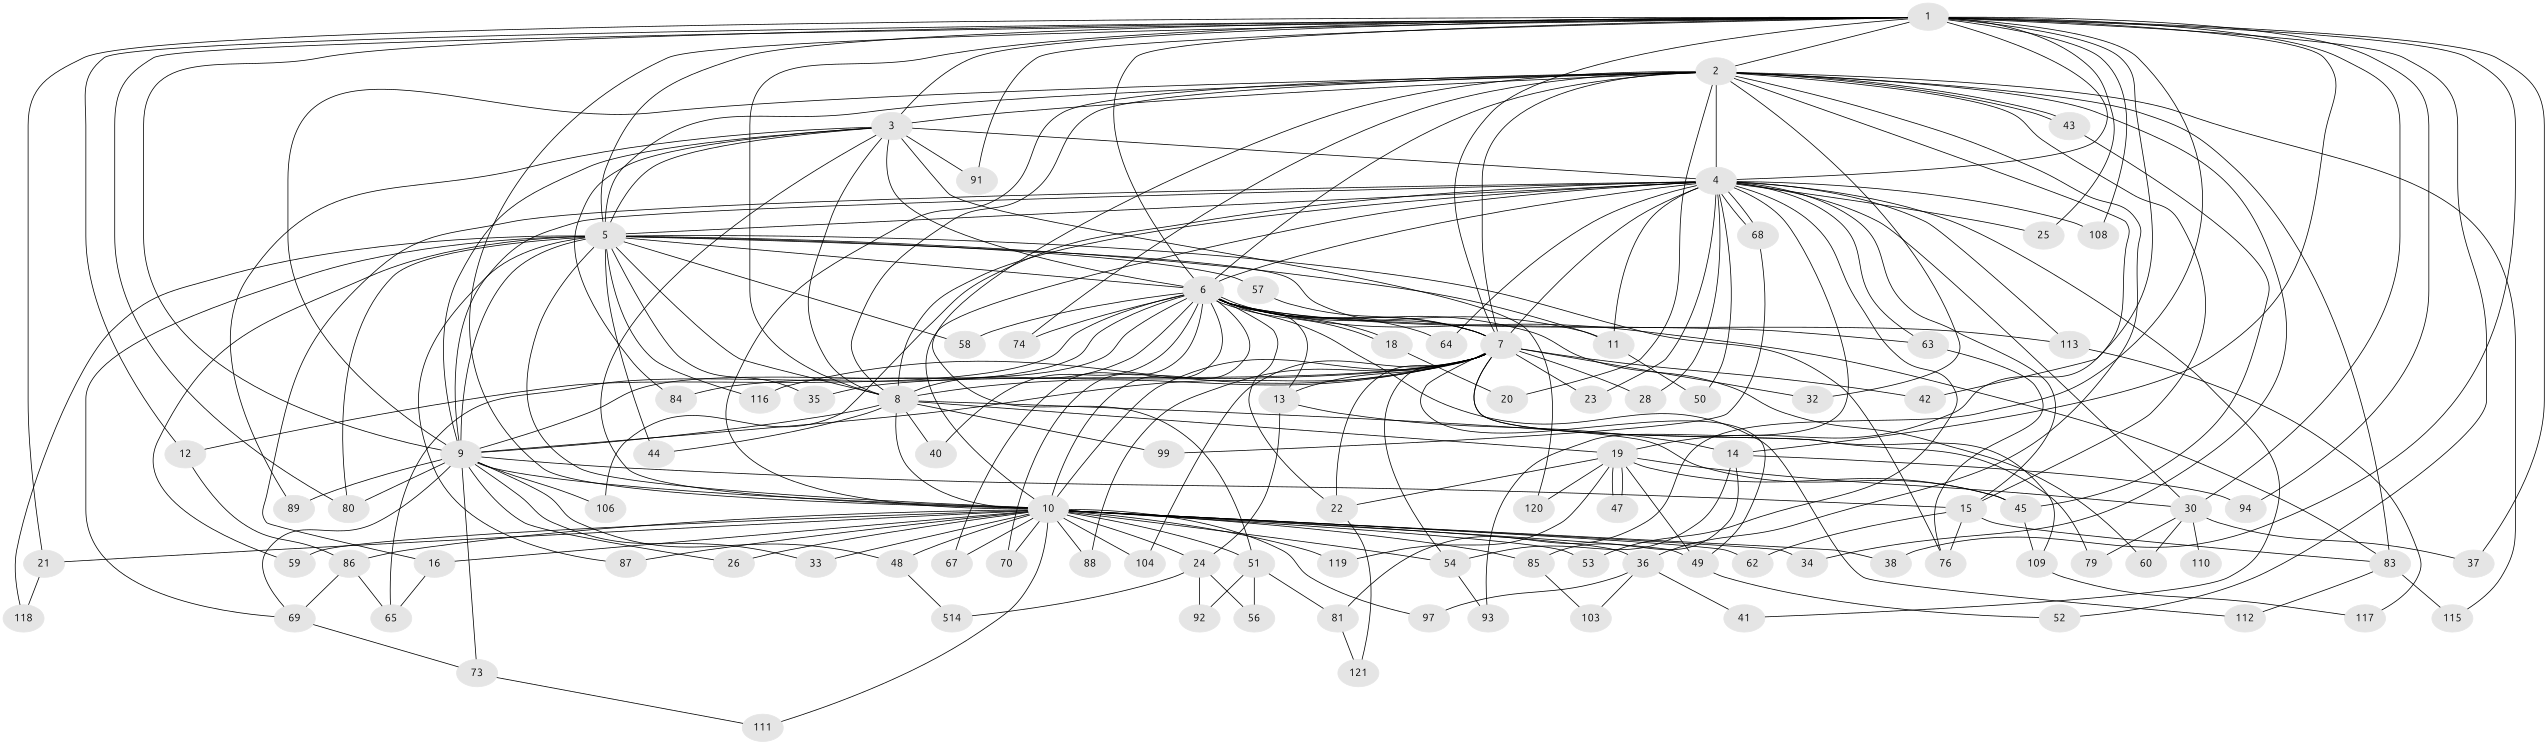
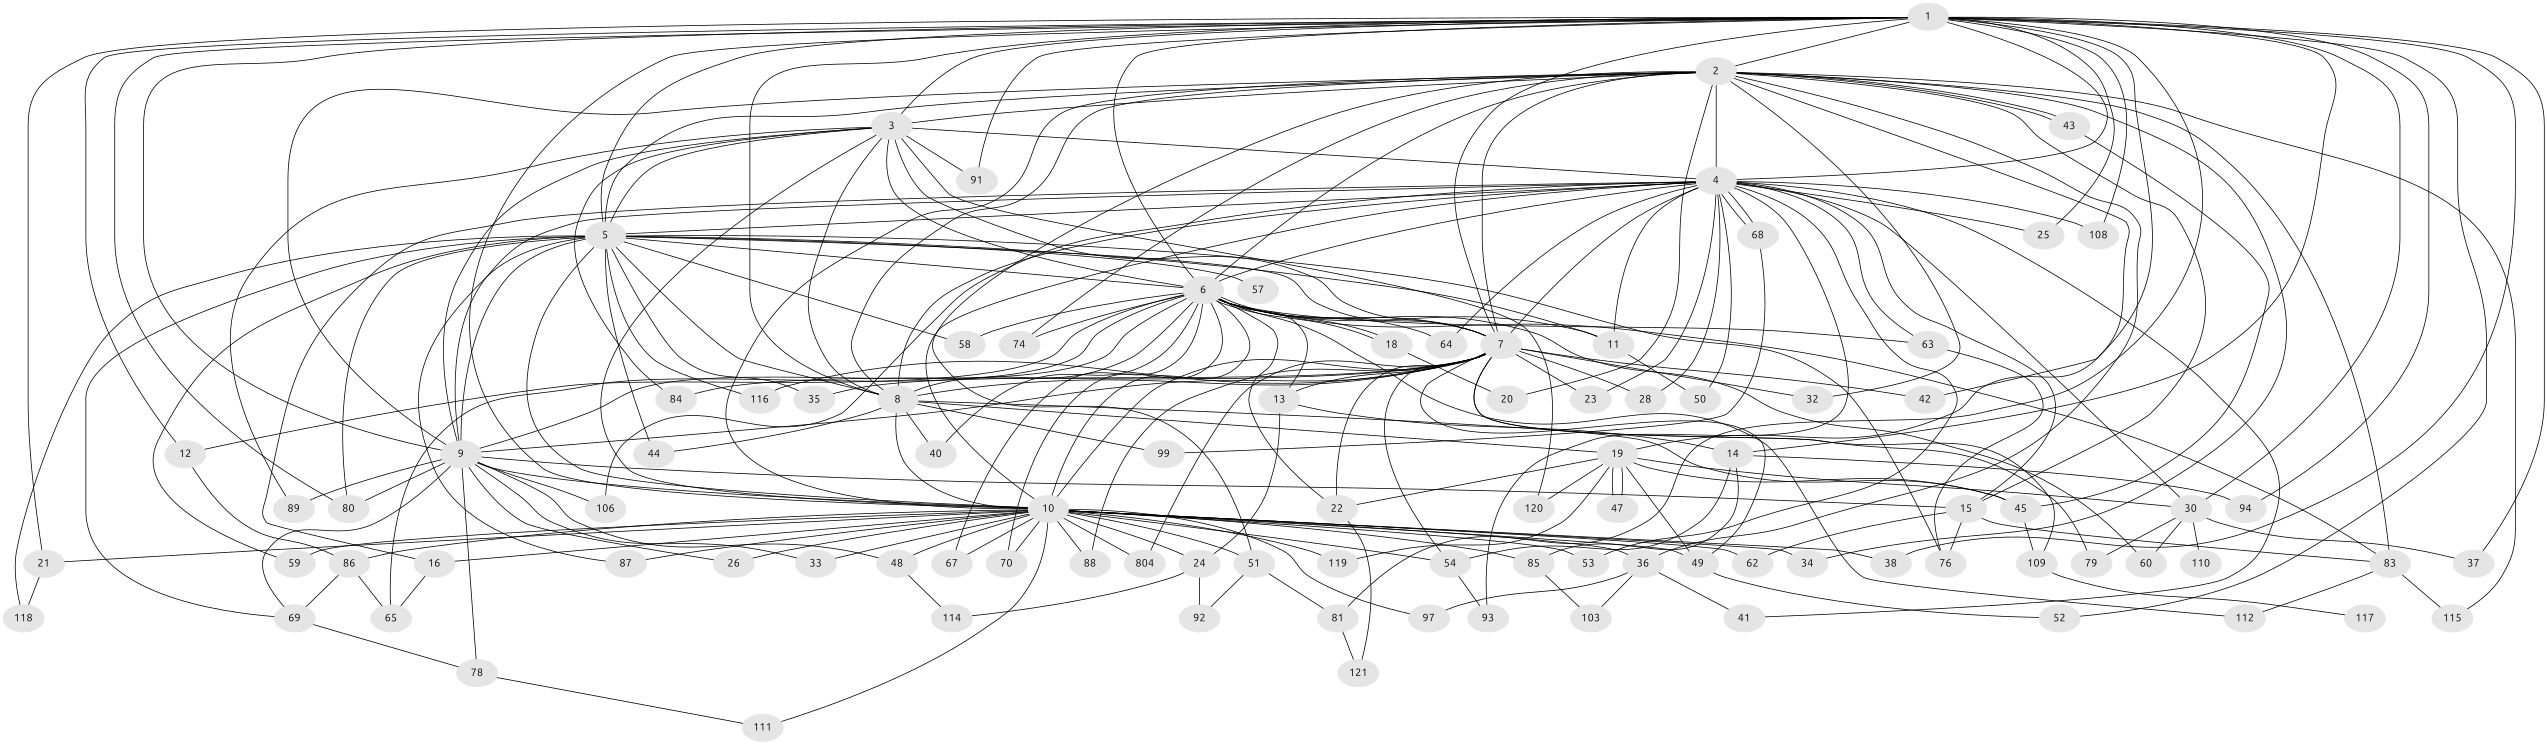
edge "57" -- "7": now "3" -- "7"
node "113": removed
edge "8" -- "9": removed
node "104": label "104" -> "804"
node "514": label "514" -> "114"
node "56": removed
node "73": label "73" -> "78"
